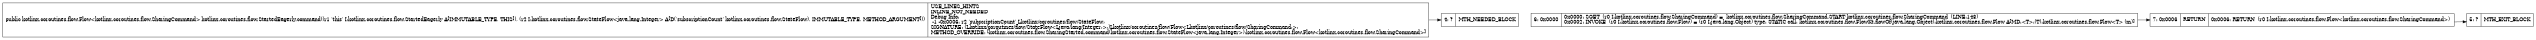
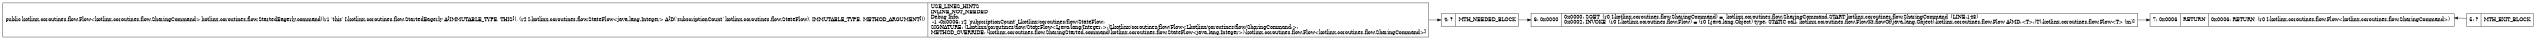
edge "4: ?" -> "6: 0x0000": added
edge "7: 0x0006" -> "5: ?": reversed
